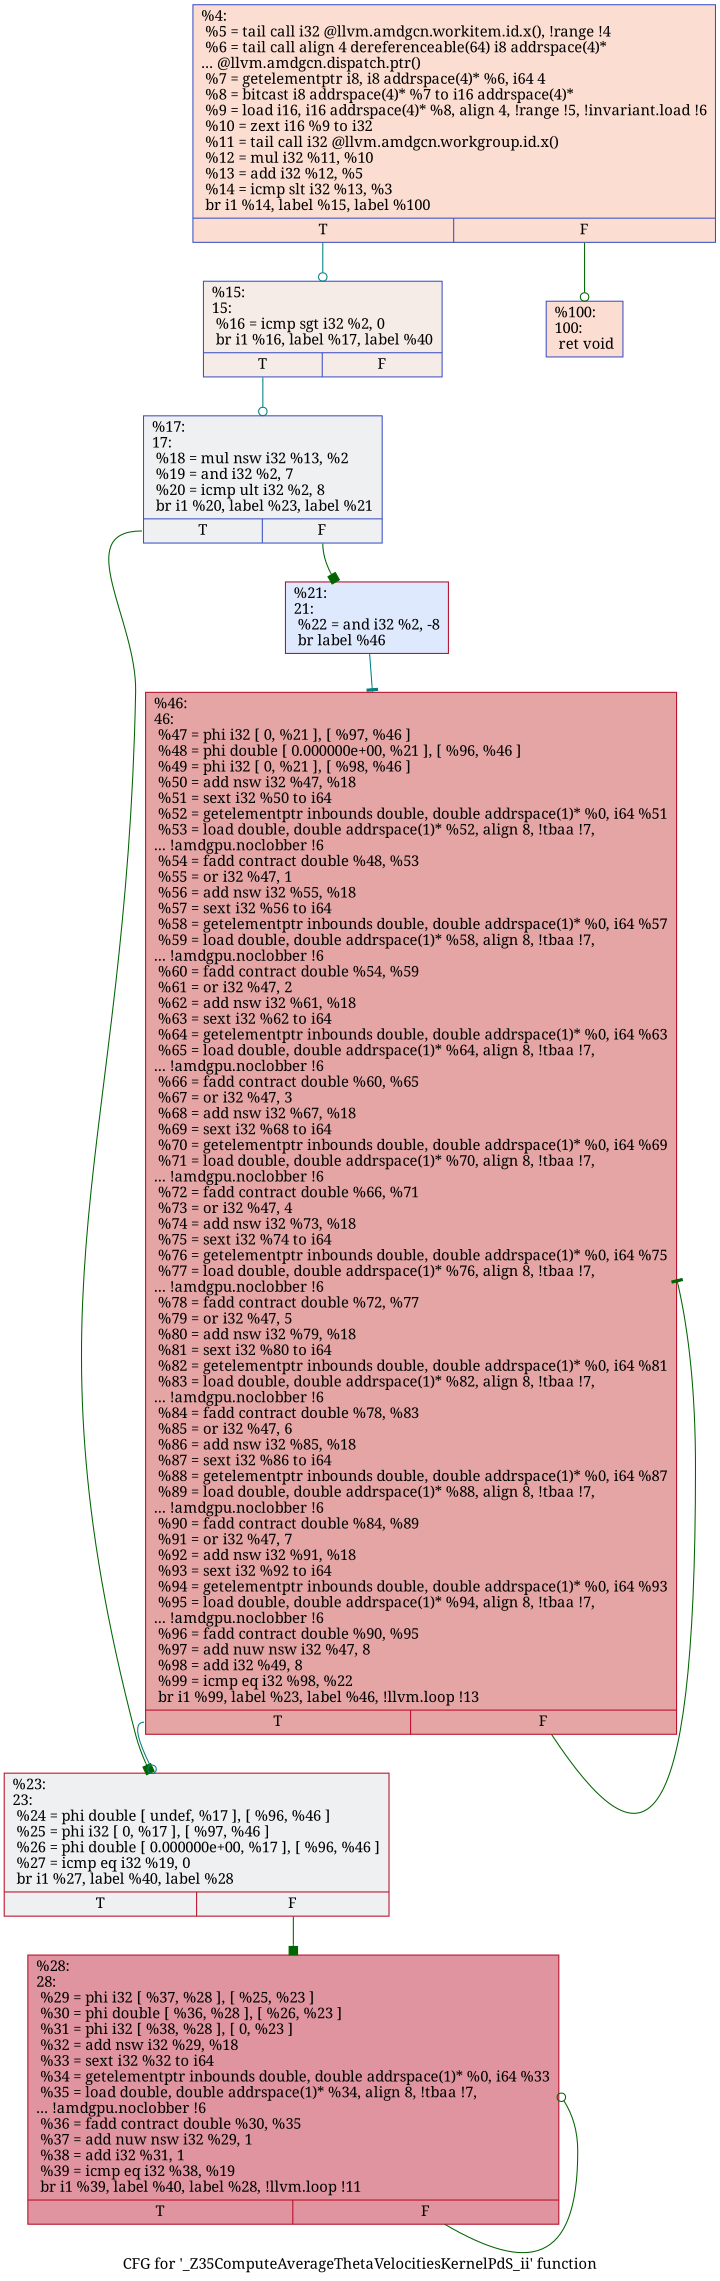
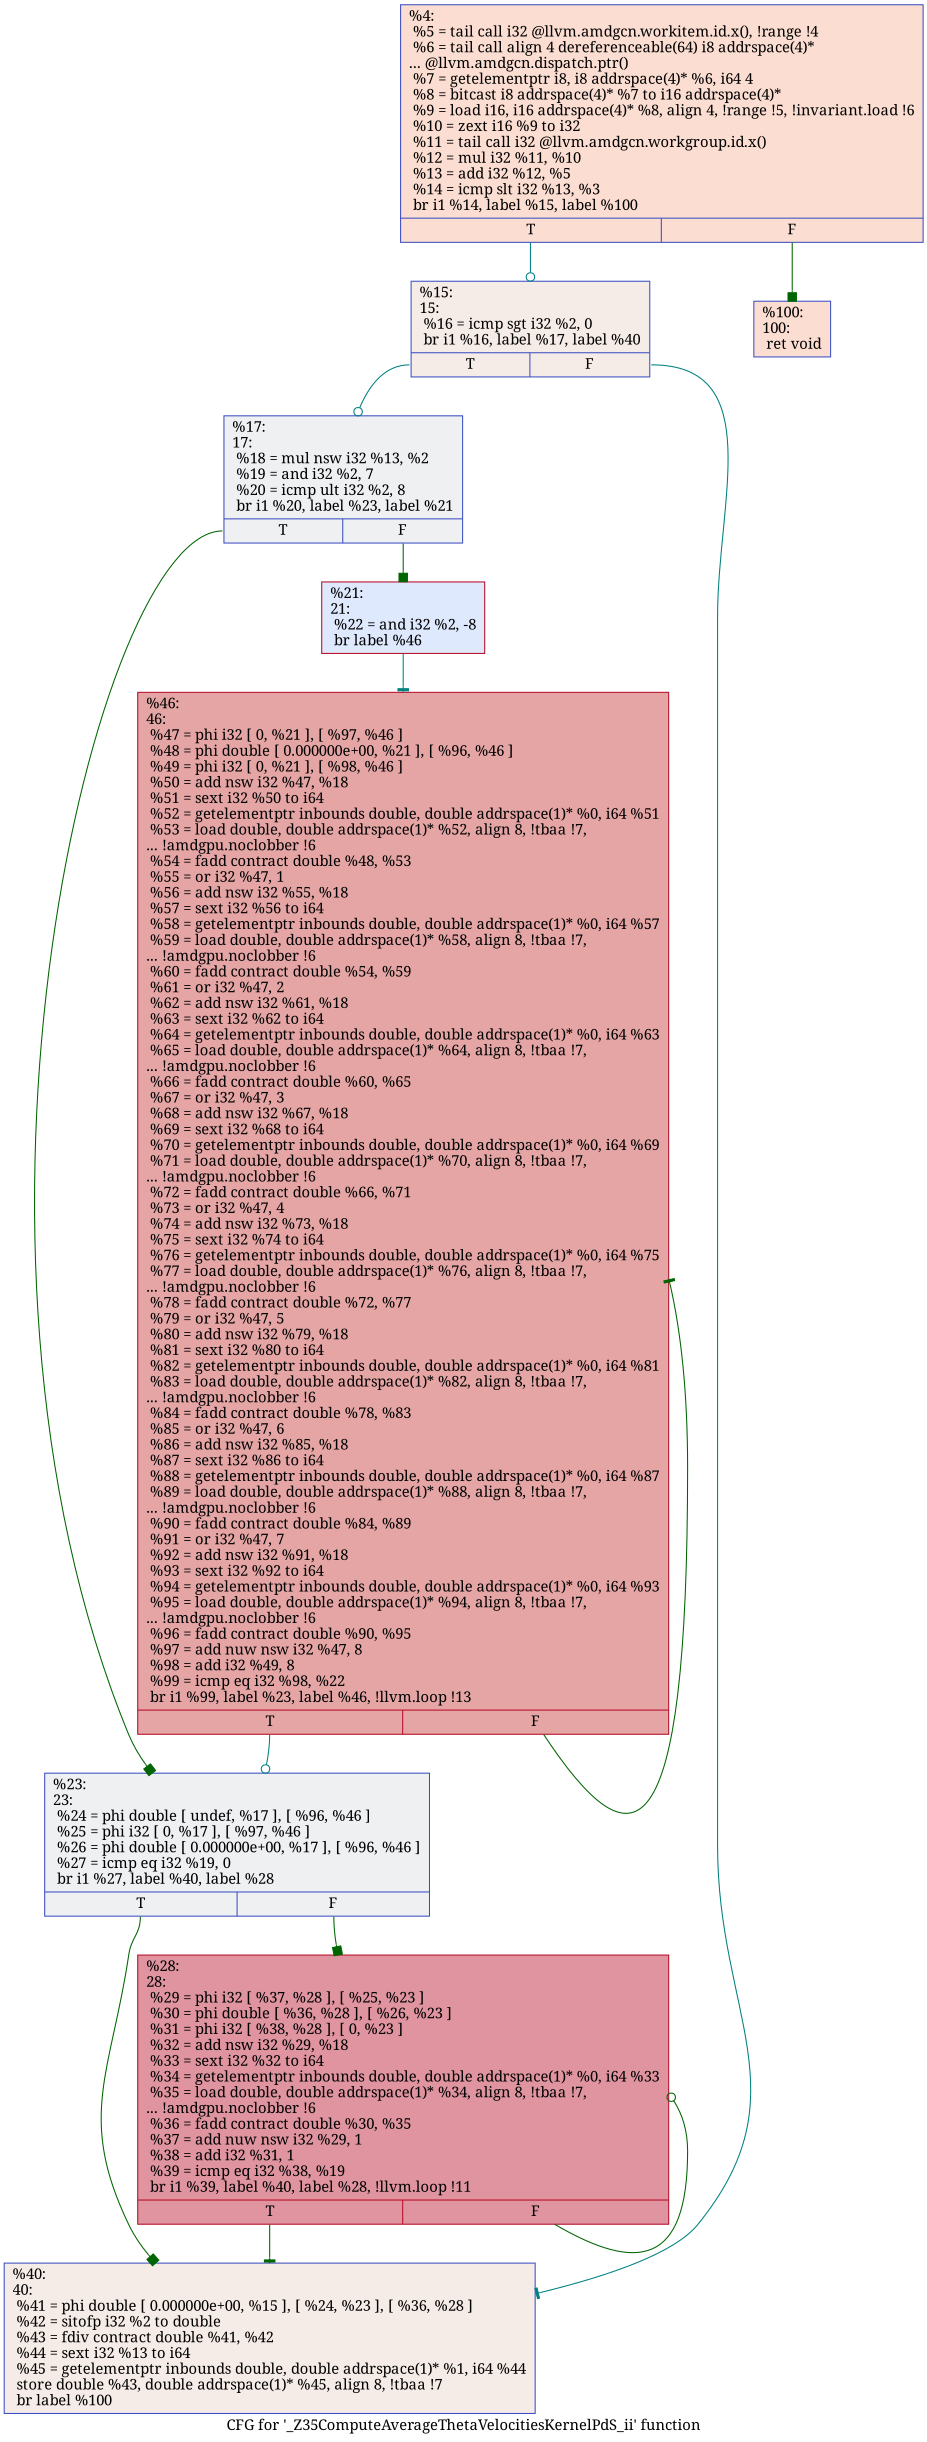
edge "%4:" -> "%100:": arrowhead odot -> box
node "%23:": color #b70d28ff -> #3d50c3ff
node "%40:": added
